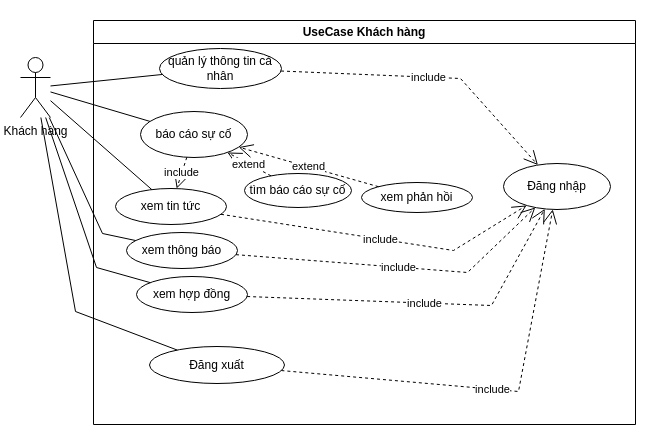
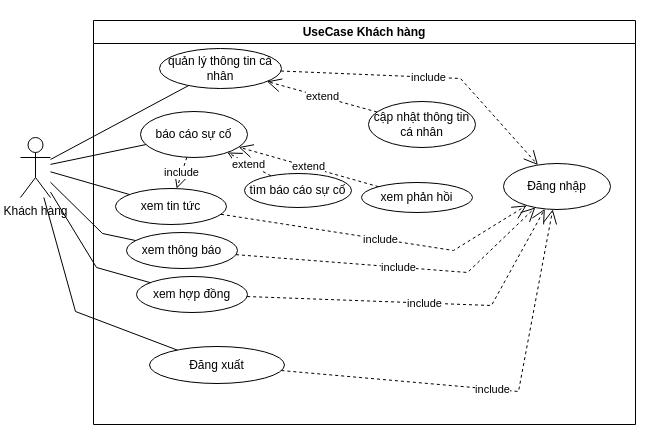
node "Khách hàng": moved (36, 88) -> (36, 168)
edge "cập nhật thông tin cá nhân" -> "quản lý thông tin cá nhân": added, label "extend"
node "cập nhật thông tin cá nhân": added
